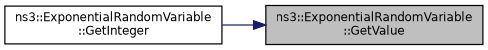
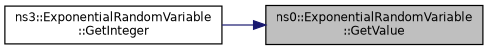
node "ns3::ExponentialRandomVariable ::GetValue": label "ns3::ExponentialRandomVariable ::GetValue" -> "ns0::ExponentialRandomVariable ::GetValue"
